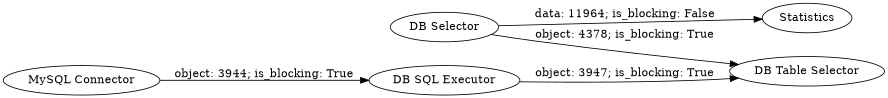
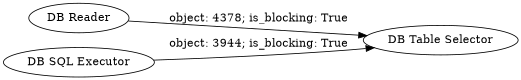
node "Statistics": removed
node "DB Selector": label "DB Selector" -> "DB Reader"
edge "DB SQL Executor" -> "DB Table Selector": label "object: 3947; is_blocking: True" -> "object: 3944; is_blocking: True"
node "MySQL Connector": removed
